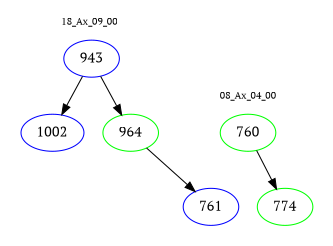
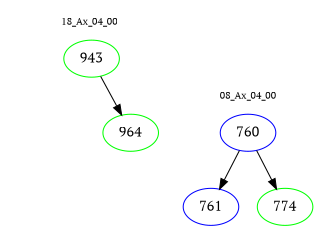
cluster "18_Ax_09_00": label "18_Ax_09_00" -> "18_Ax_04_00"
node "943": color blue -> green
node "1002": removed
node "760": color green -> blue
edge "964" -> "761": now "760" -> "761"
